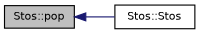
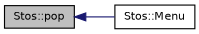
node "Stos::Stos": label "Stos::Stos" -> "Stos::Menu"
